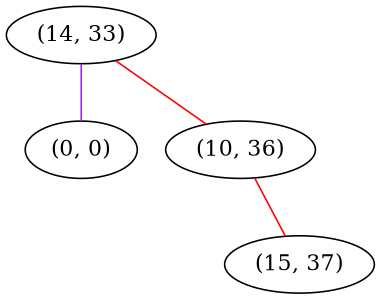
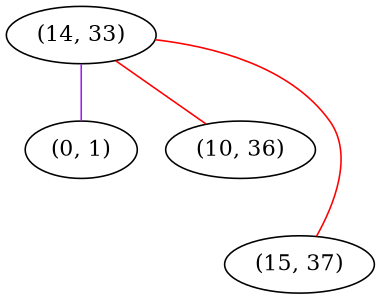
node "(0, 0)": label "(0, 0)" -> "(0, 1)"
edge "(10, 36)" -- "(15, 37)": now "(14, 33)" -- "(15, 37)"
